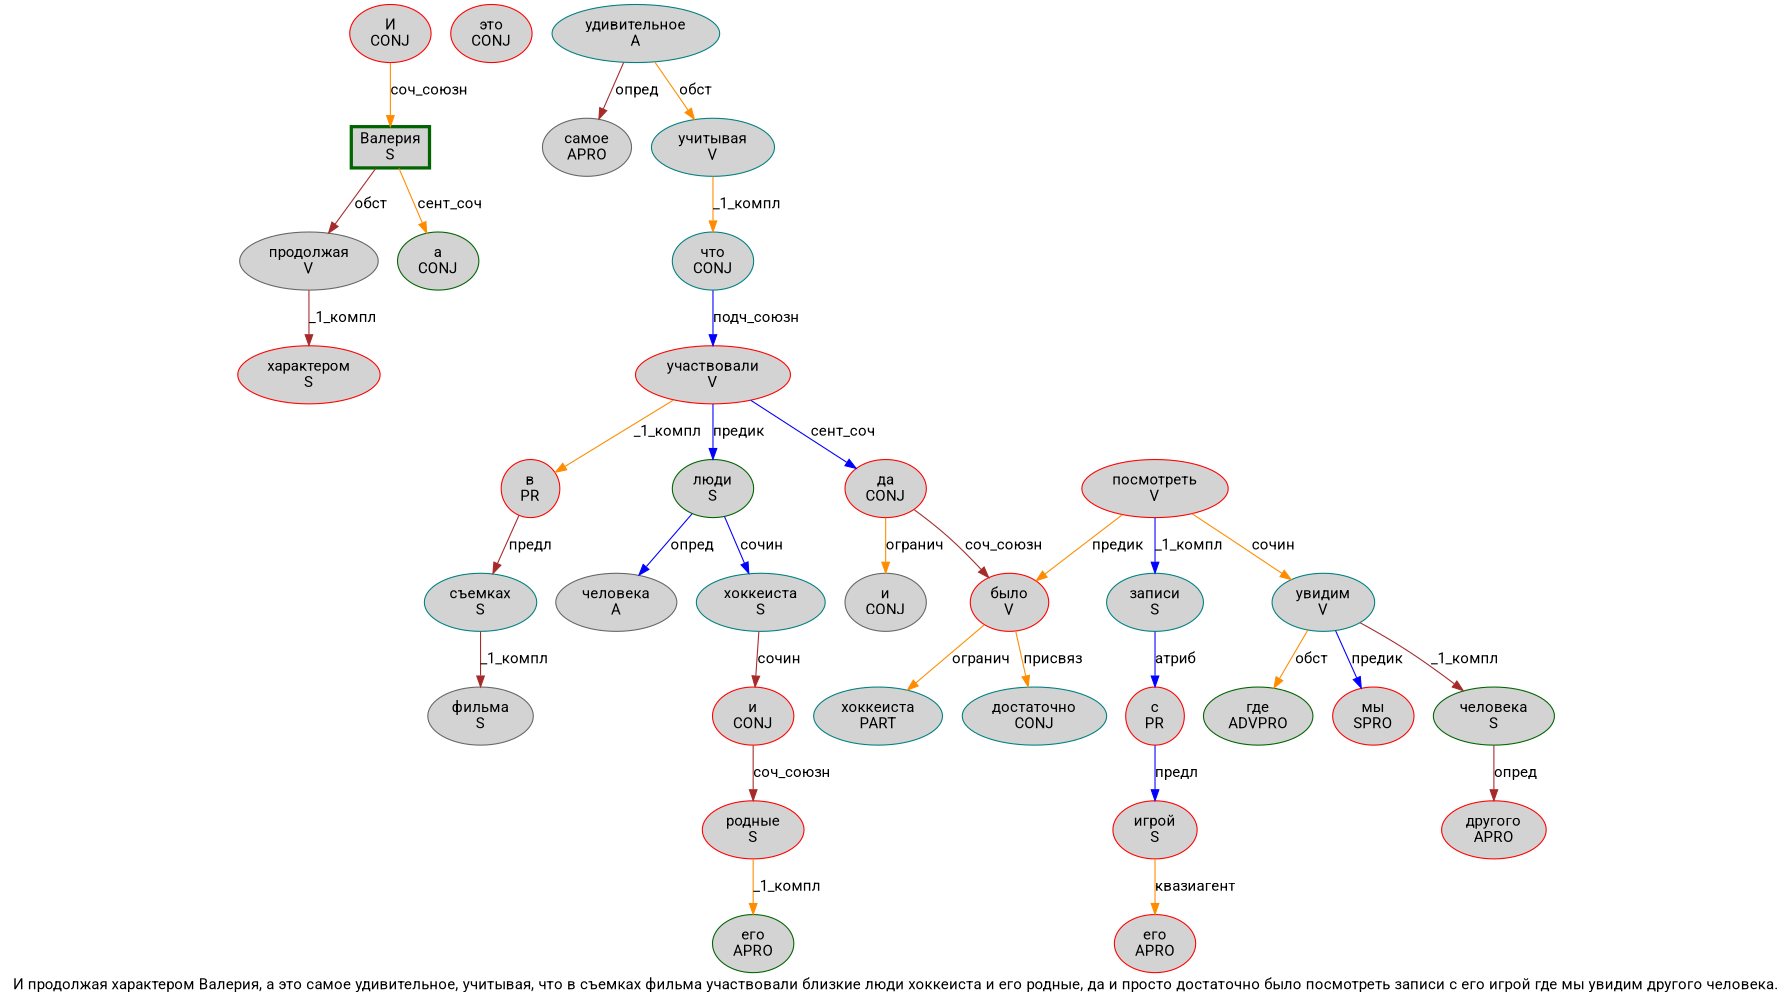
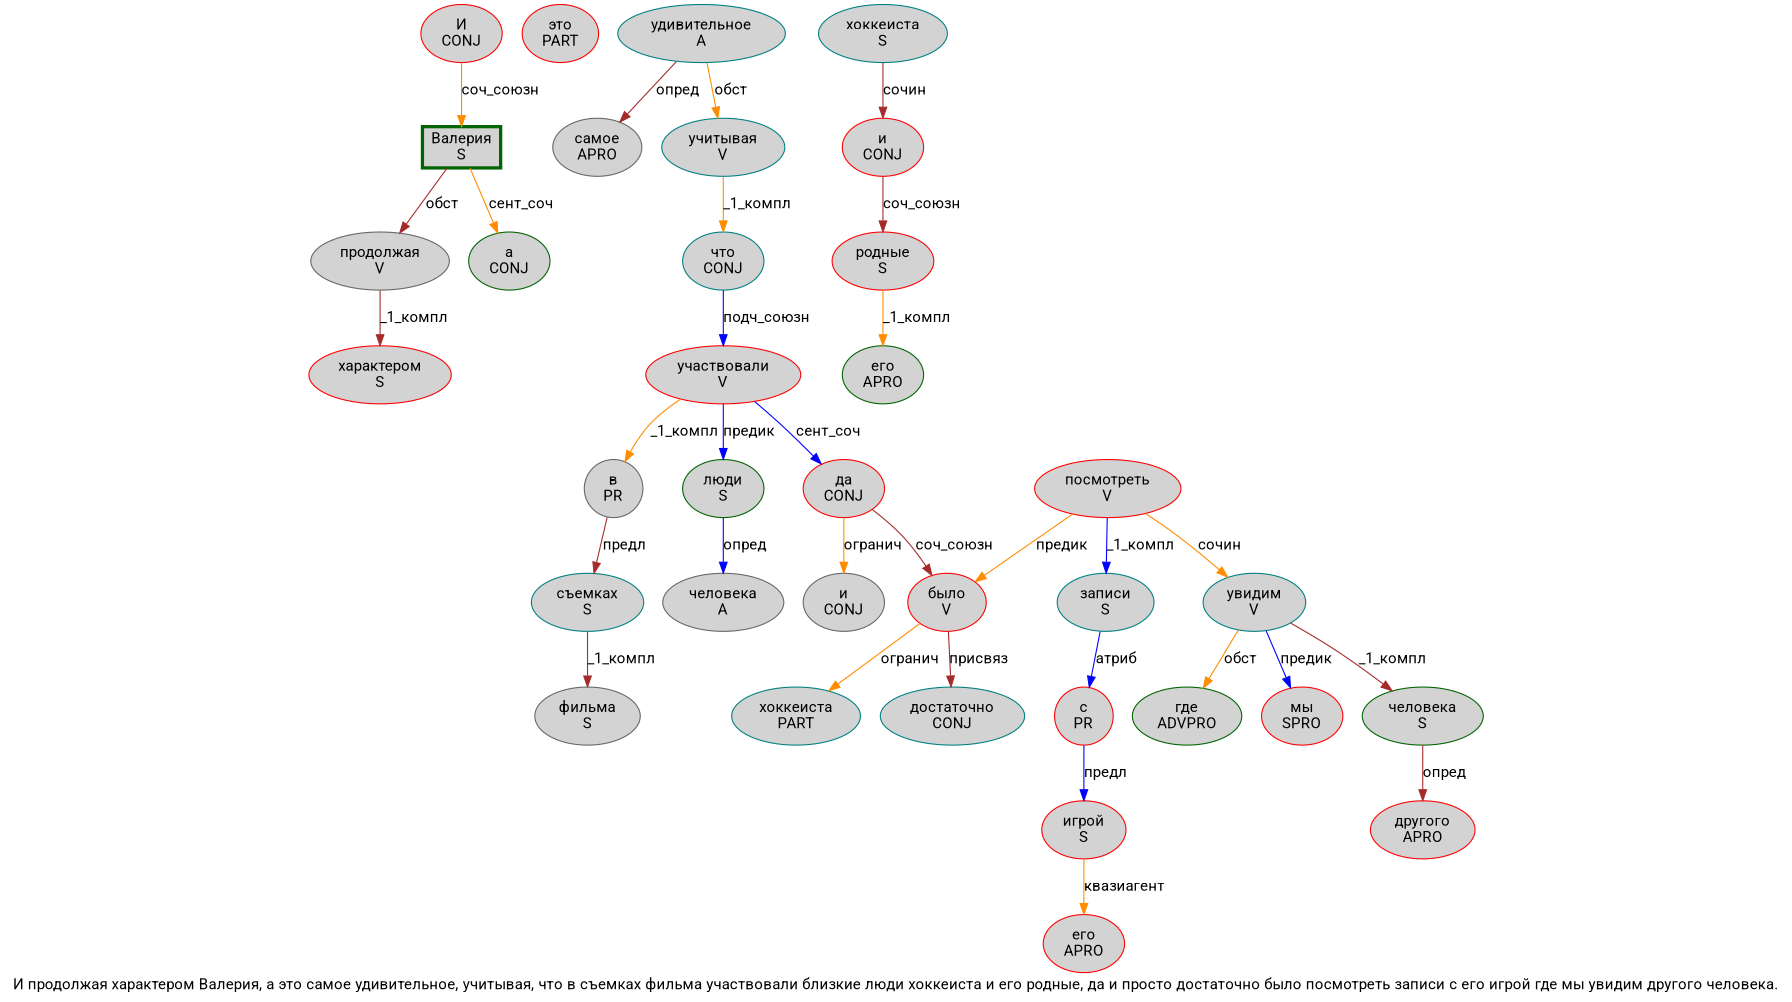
node "это CONJ": label "это CONJ" -> "это PART"
node "в PR": color red -> gray40
edge "люди S" -> "хоккеиста S": removed, label "сочин"
edge "было V" -> "достаточно CONJ": color darkorange -> brown
